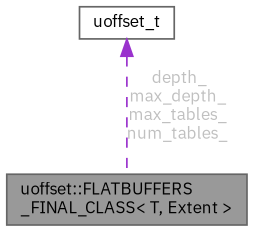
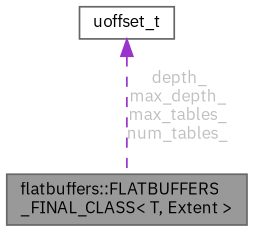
node "uoffset::FLATBUFFERS _FINAL_CLASS< T, Extent >": label "uoffset::FLATBUFFERS _FINAL_CLASS< T, Extent >" -> "flatbuffers::FLATBUFFERS _FINAL_CLASS< T, Extent >"
